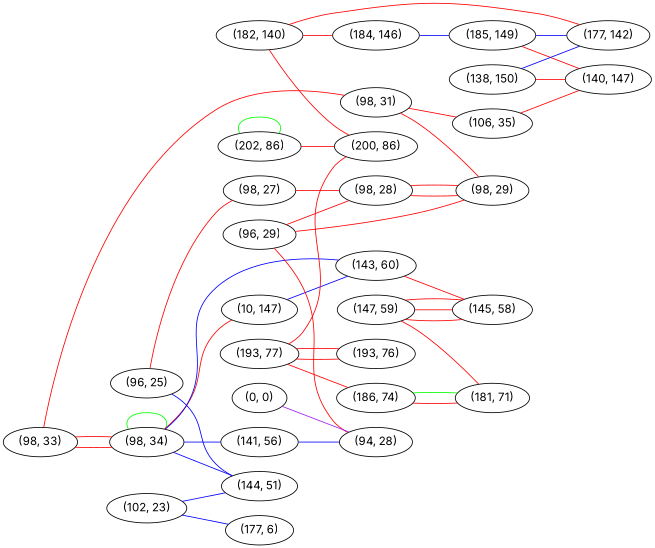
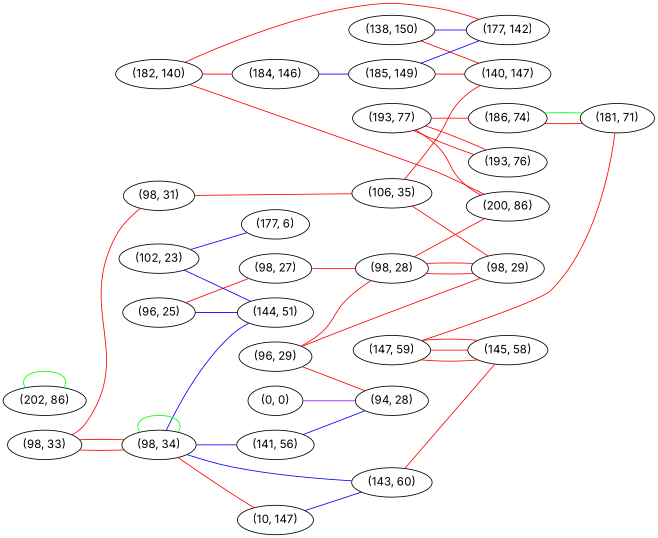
edge "(98, 31)" -- "(98, 29)": now "(106, 35)" -- "(98, 29)"
edge "(202, 86)" -- "(200, 86)": now "(98, 28)" -- "(200, 86)"
